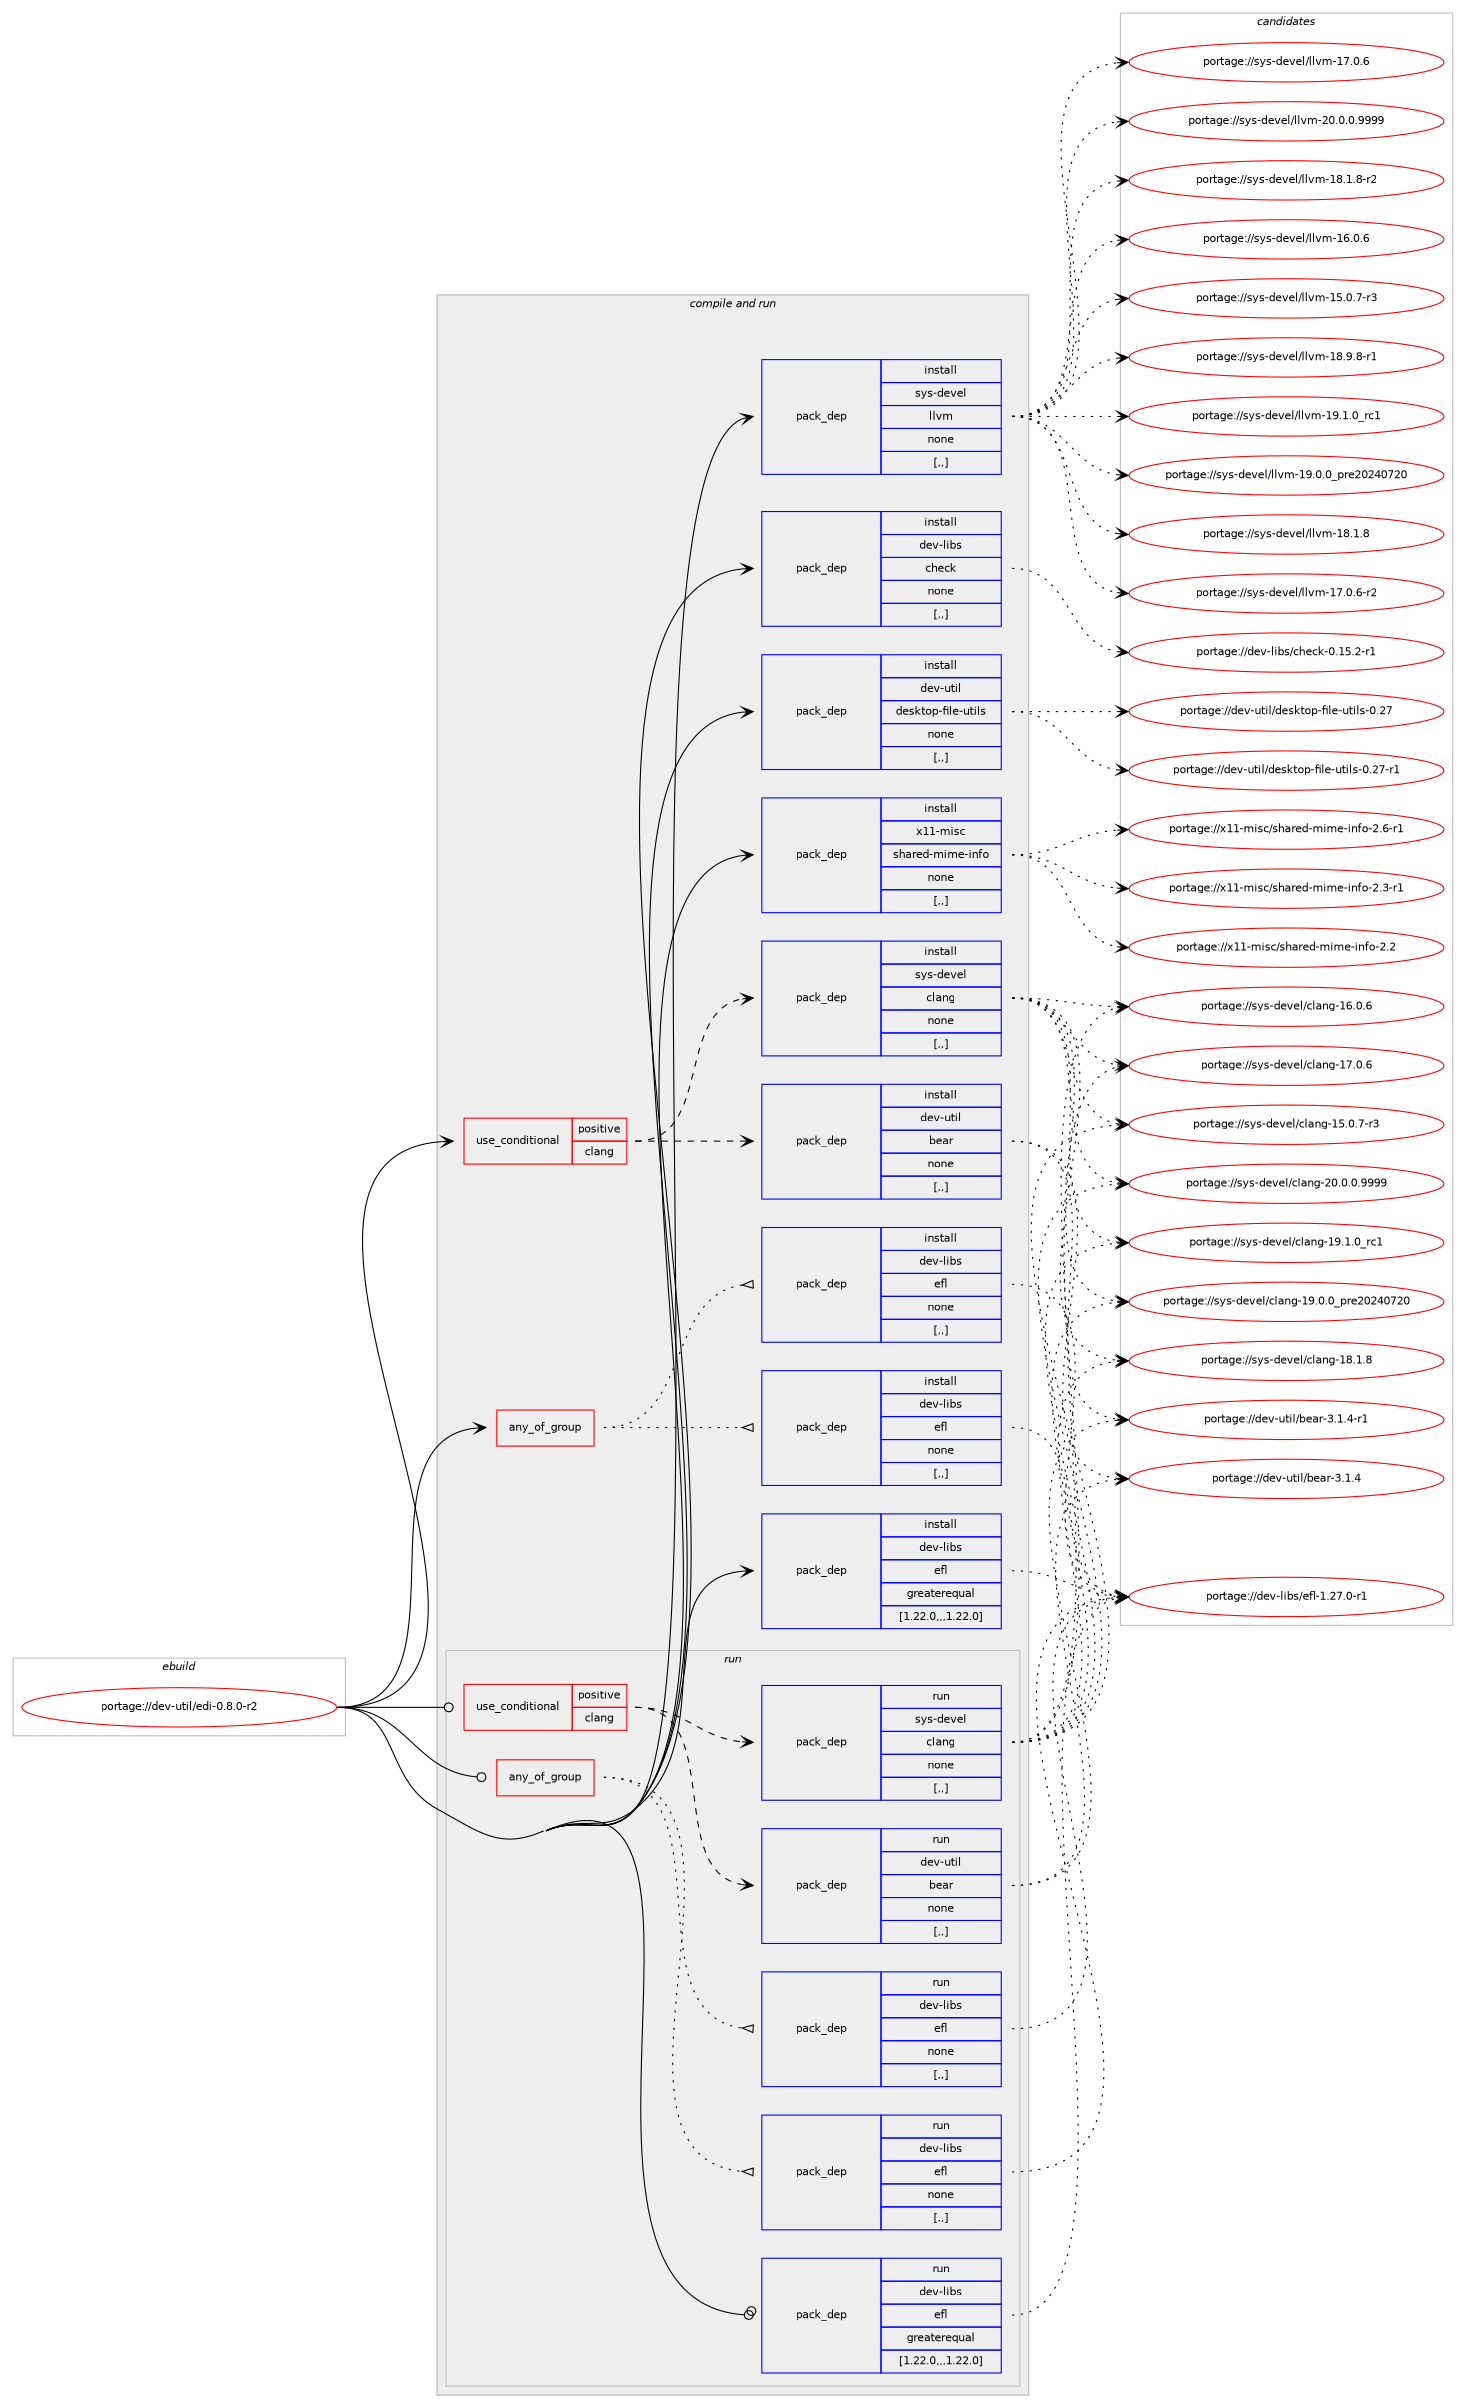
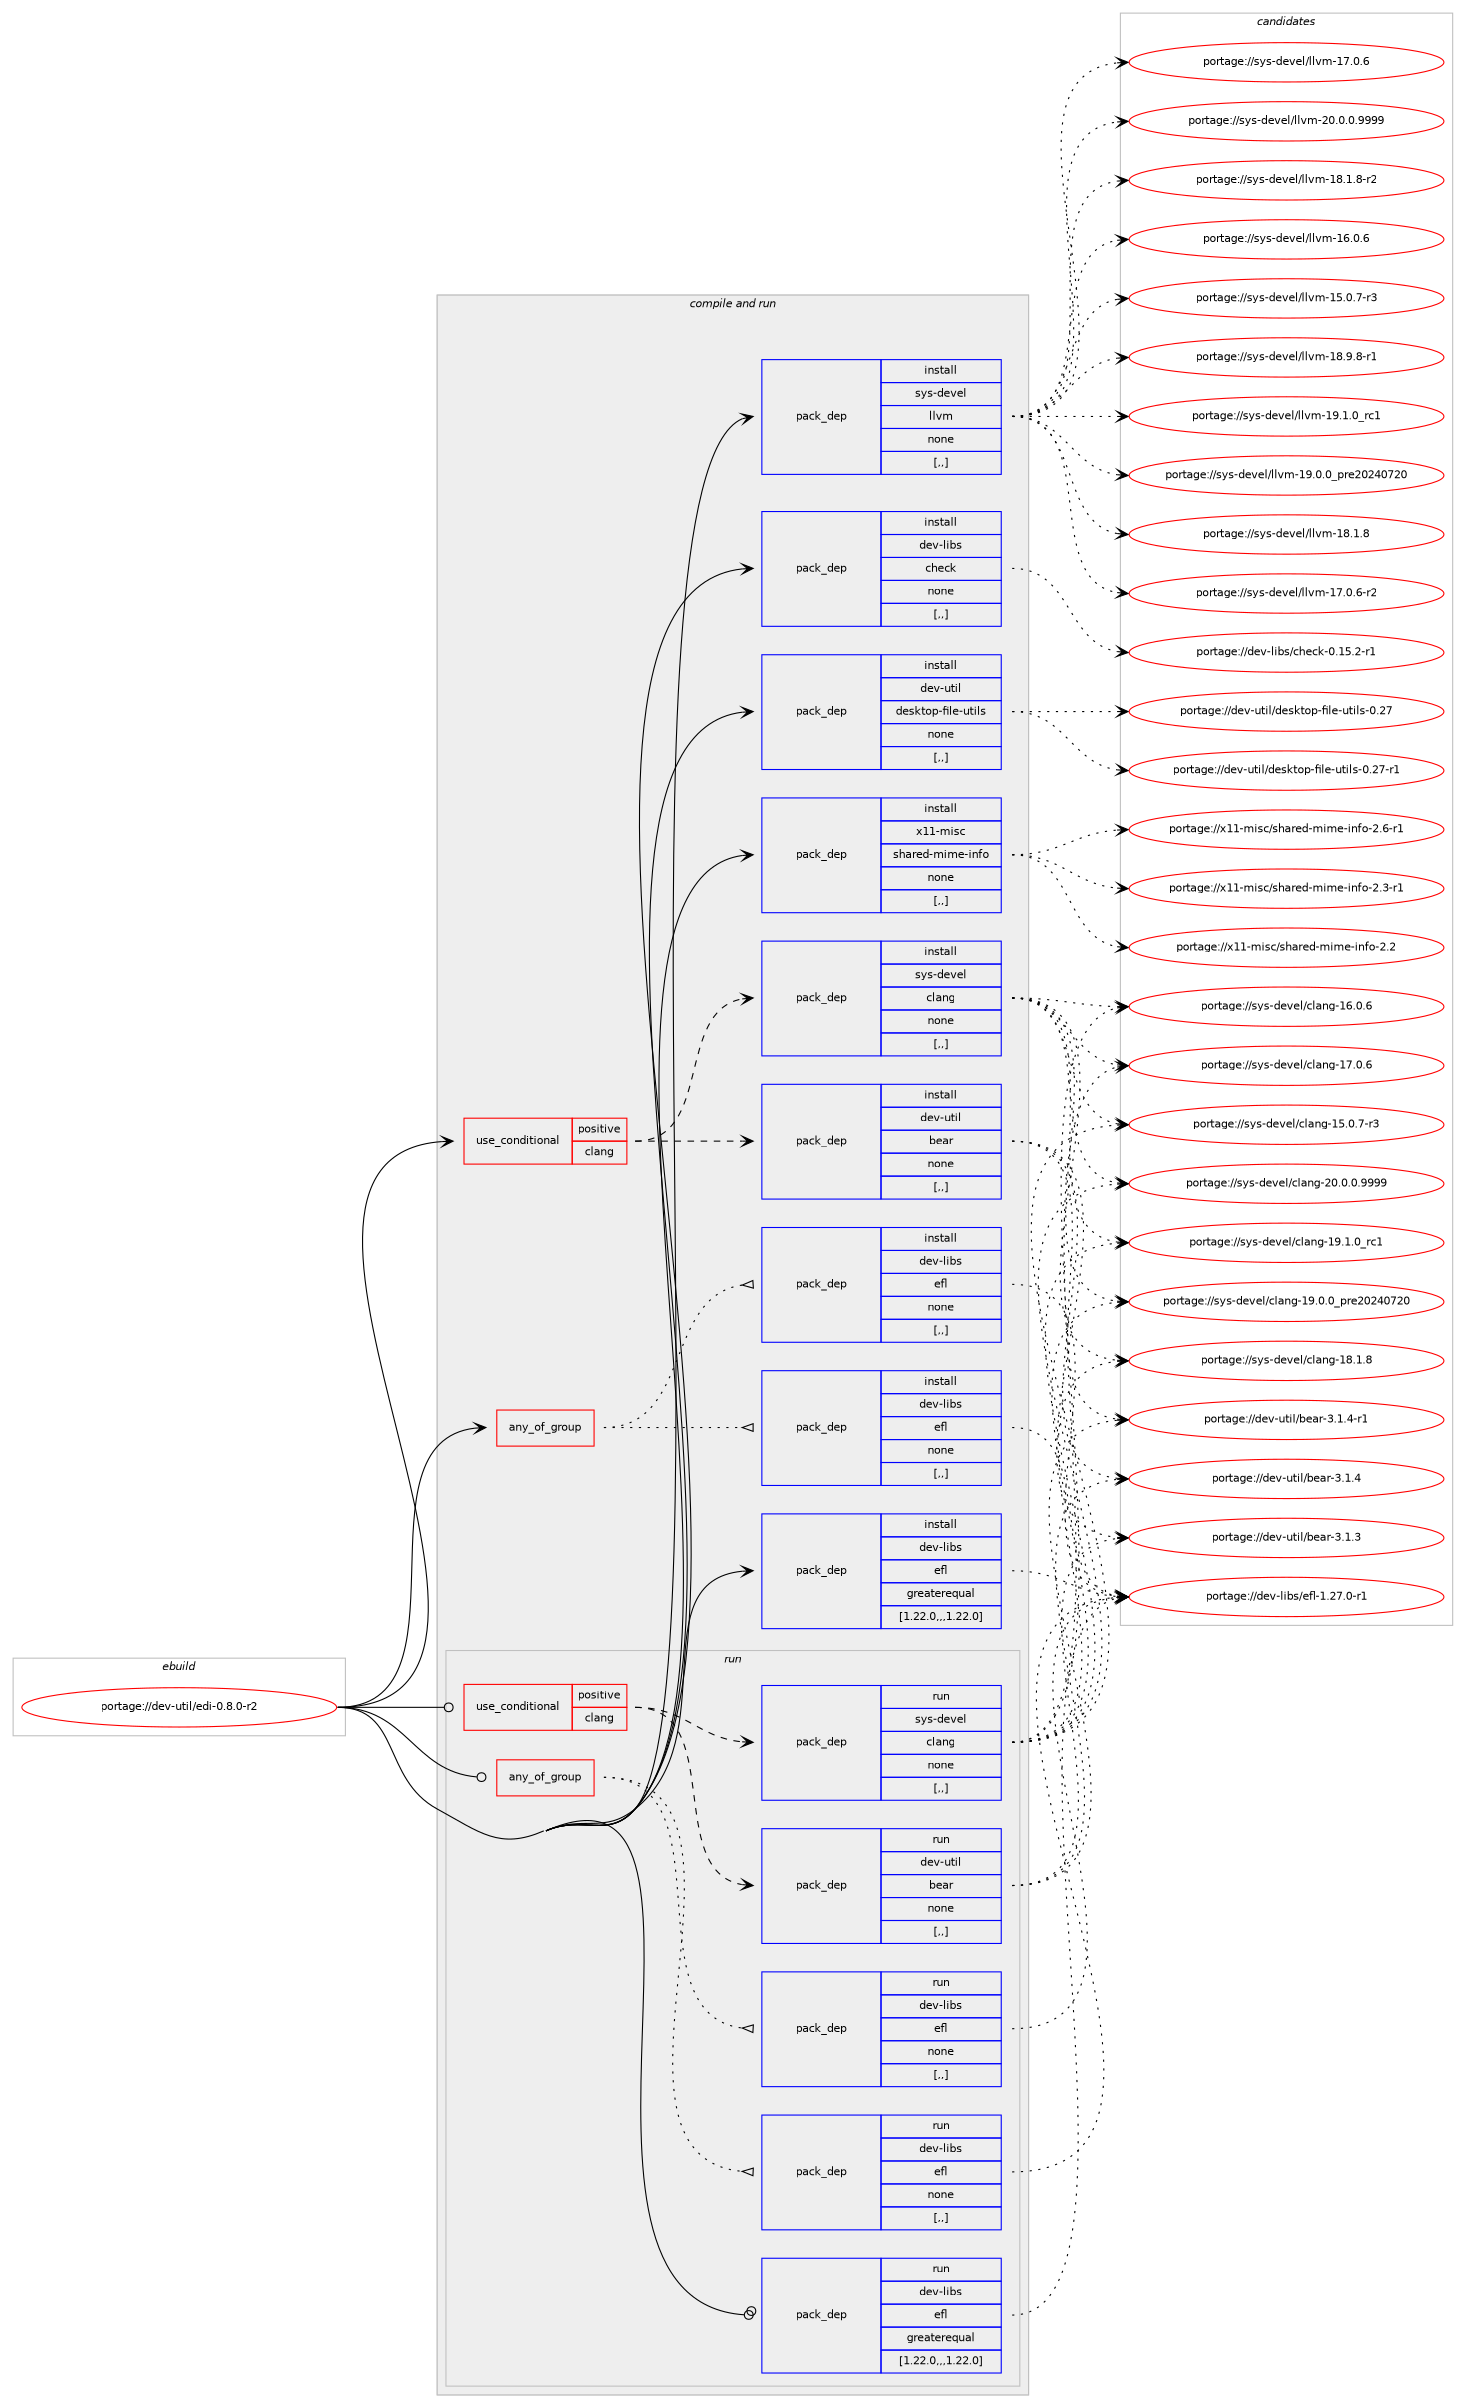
node "portage://dev-util/bear-3.1.3": added
